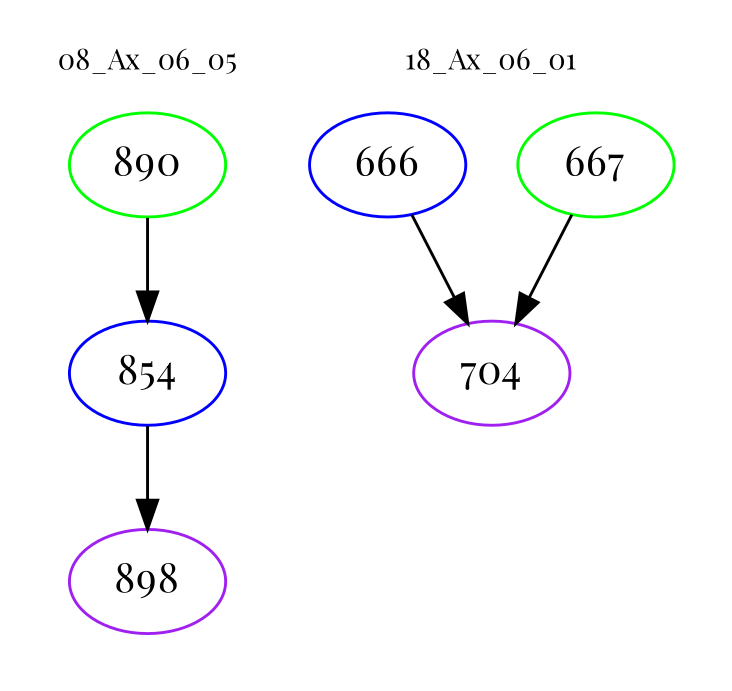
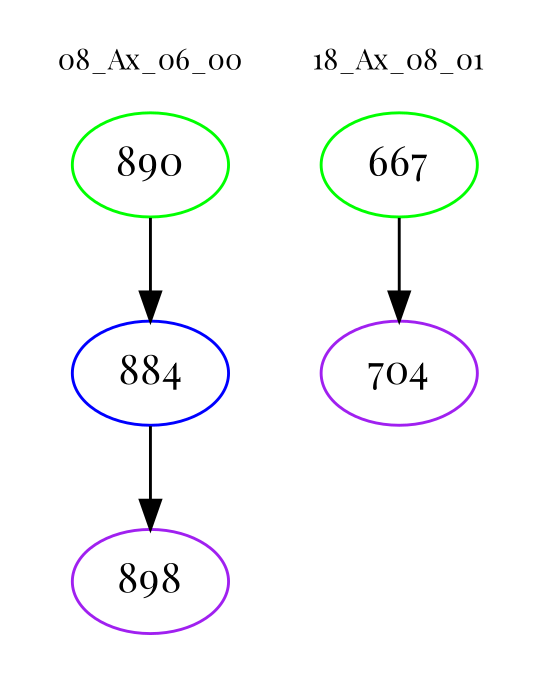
cluster "08_Ax_06_05": label "08_Ax_06_05" -> "08_Ax_06_00"
cluster "18_Ax_06_01": label "18_Ax_06_01" -> "18_Ax_08_01"
node "666": removed
node "854": label "854" -> "884"
